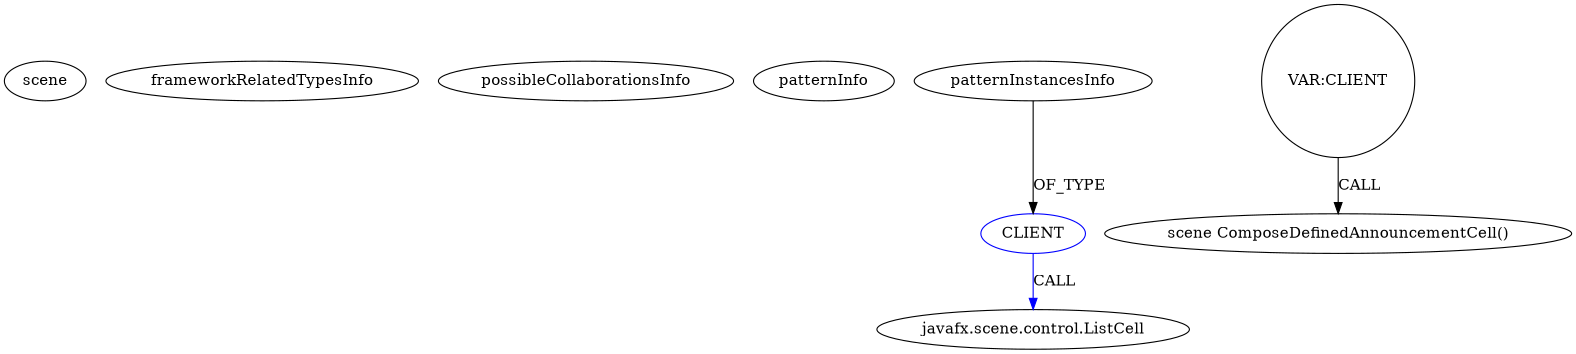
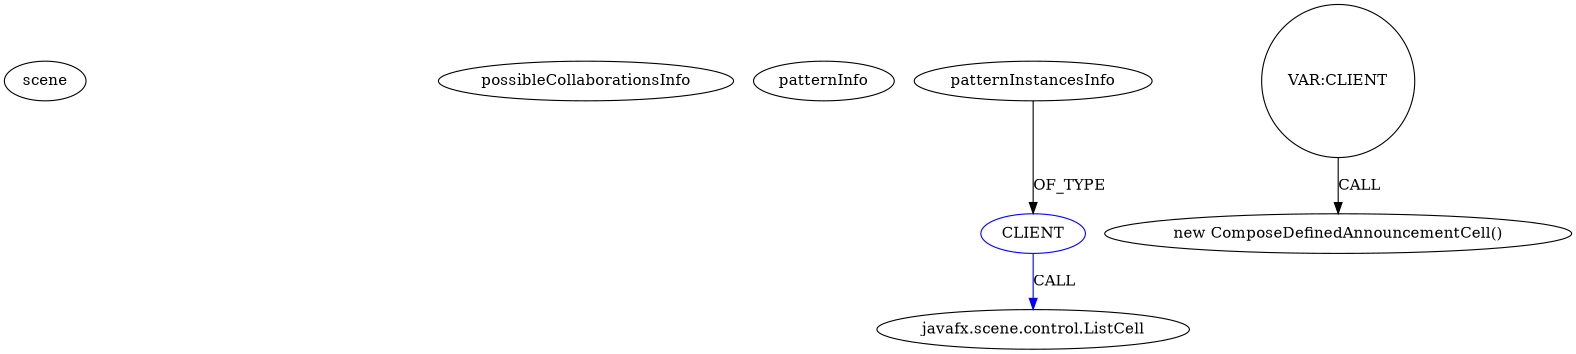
node "frameworkRelatedTypesInfo": removed
node "scene ComposeDefinedAnnouncementCell()": label "scene ComposeDefinedAnnouncementCell()" -> "new ComposeDefinedAnnouncementCell()"
